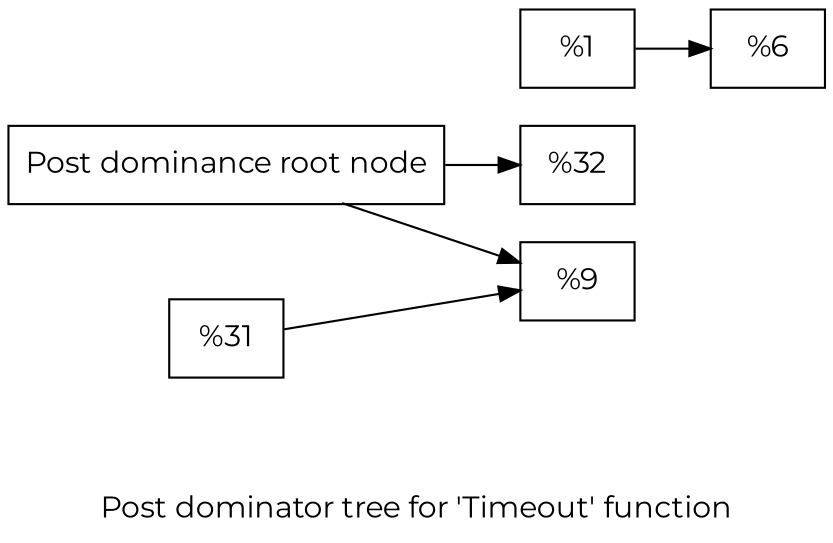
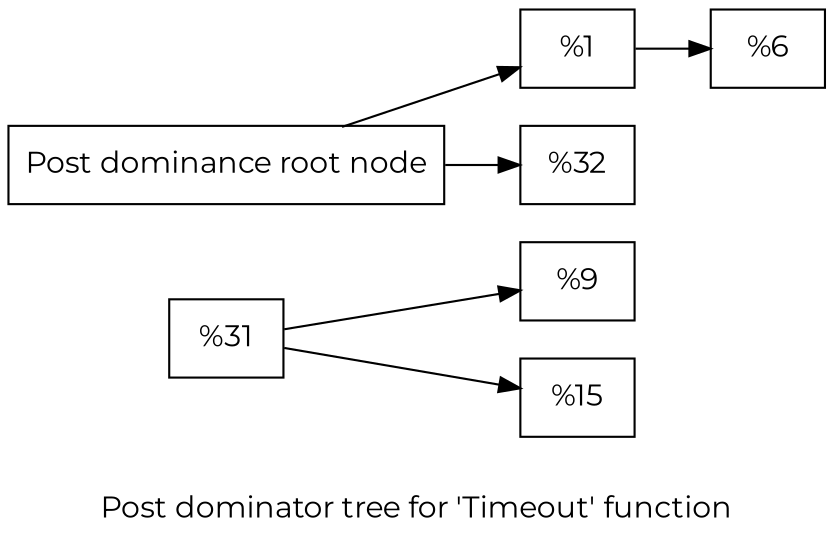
edge "Post dominance root node" -> "%9": now "Post dominance root node" -> "%1"
node "%15": added
